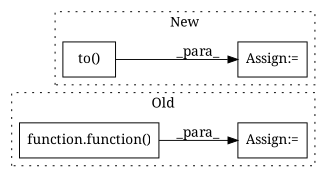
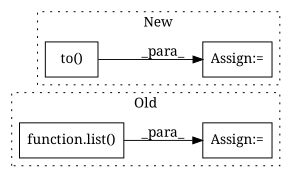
node "function.function()": label "function.function()" -> "function.list()"
